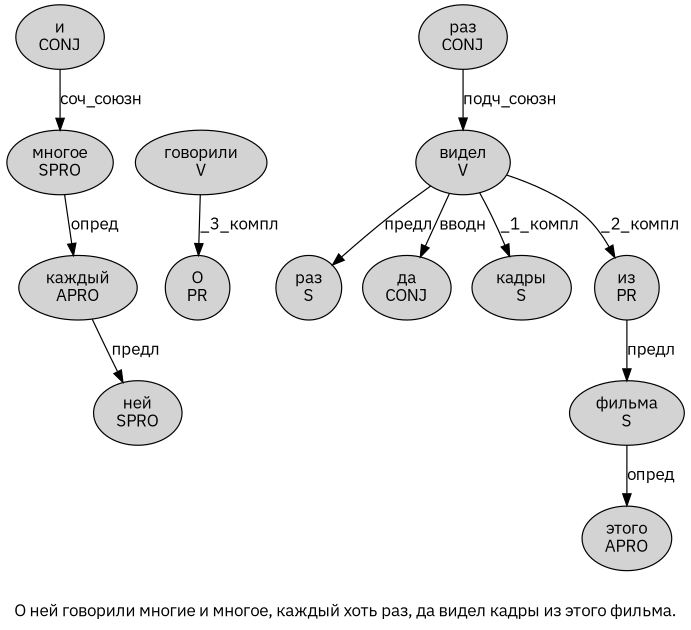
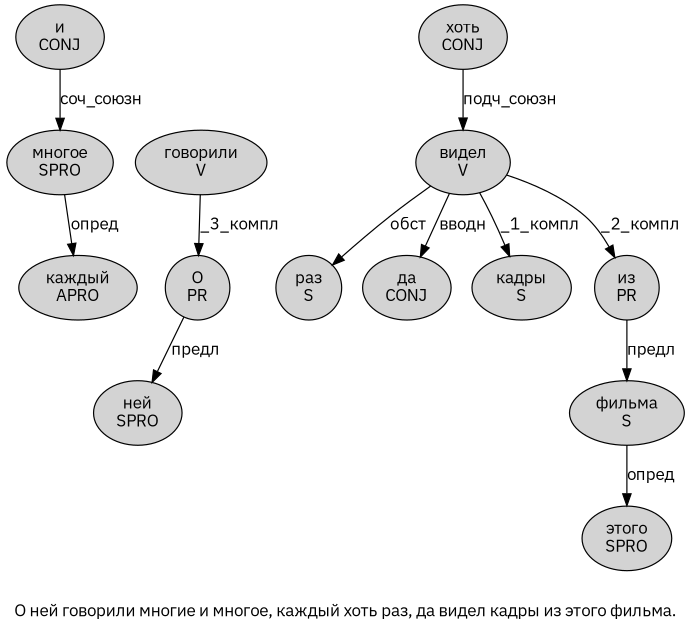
node "раз CONJ": label "раз CONJ" -> "хоть CONJ"
edge "видел V" -> "раз S": label "предл" -> "обст"
edge "каждый APRO" -> "ней SPRO": now "О PR" -> "ней SPRO"
node "этого APRO": label "этого APRO" -> "этого SPRO"
